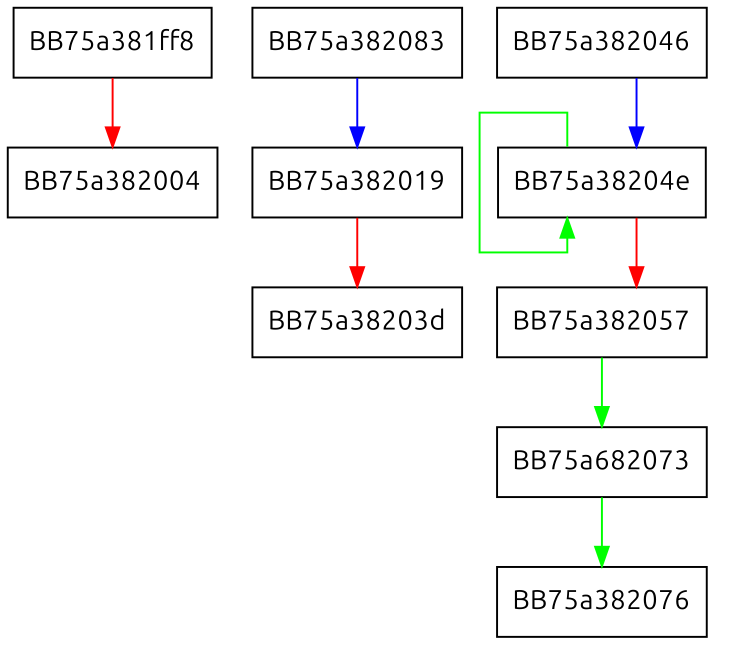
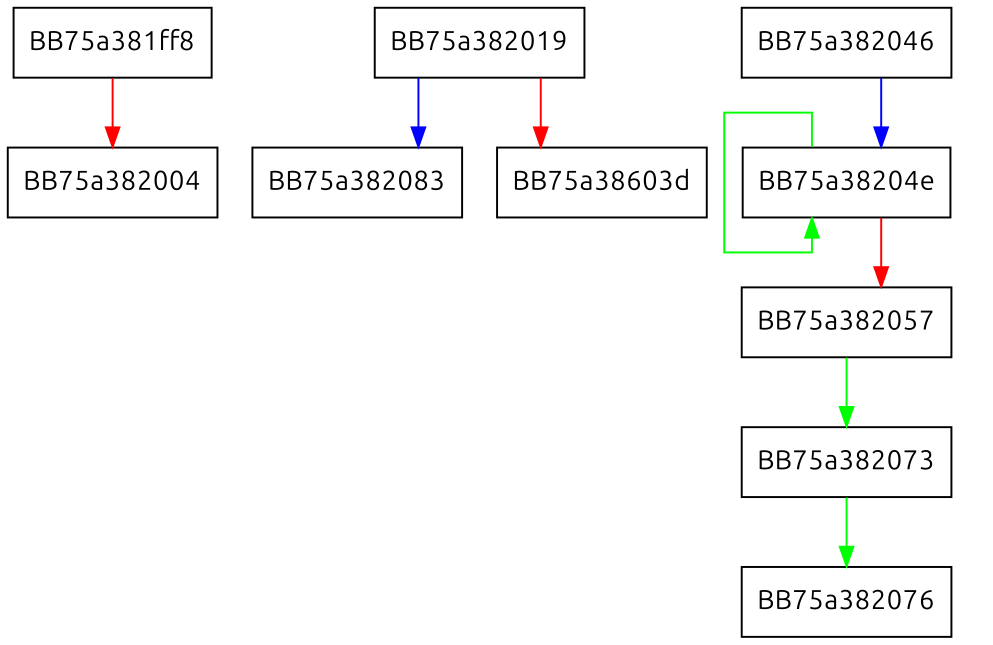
edge "BB75a382083" -> "BB75a382019": reversed
node "BB75a38203d": label "BB75a38203d" -> "BB75a38603d"
node "BB75a682073": label "BB75a682073" -> "BB75a382073"
